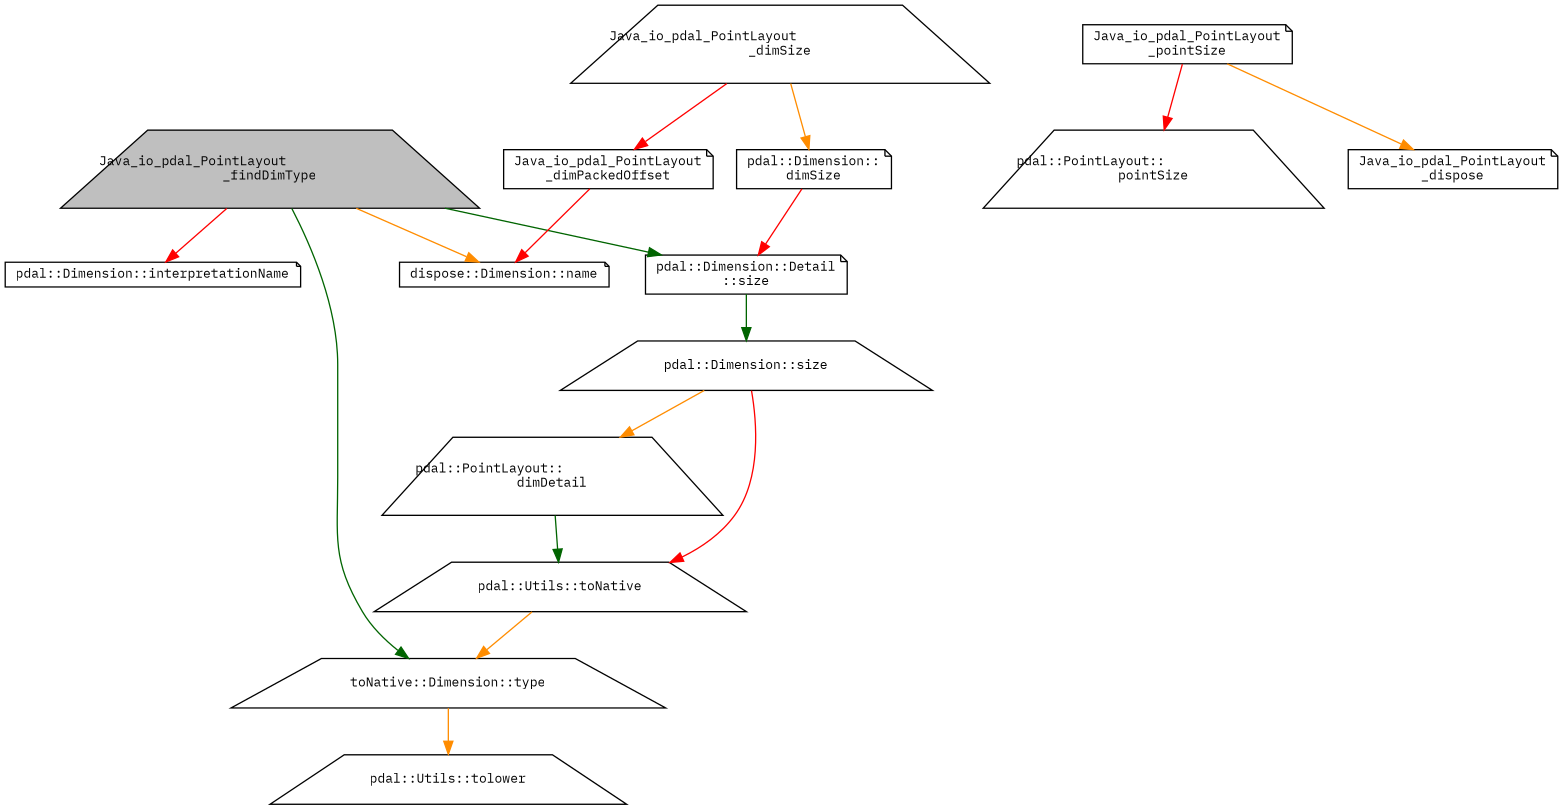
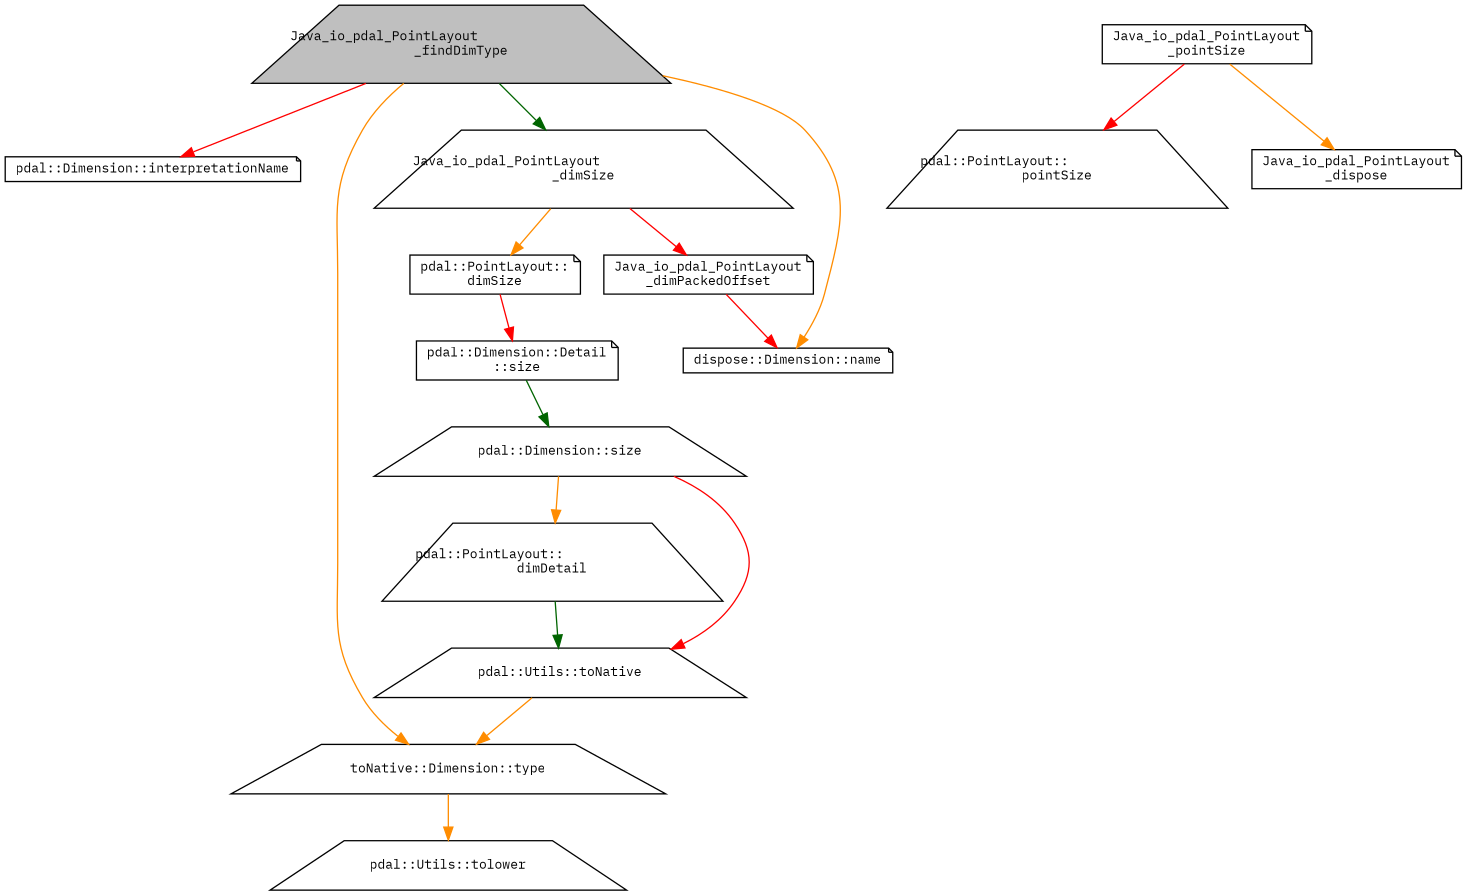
node "pdal::Dimension:: dimSize": label "pdal::Dimension:: dimSize" -> "pdal::PointLayout:: dimSize"
edge "Java_io_pdal_PointLayout _findDimType" -> "pdal::Dimension::Detail ::size": now "Java_io_pdal_PointLayout _findDimType" -> "Java_io_pdal_PointLayout _dimSize"
edge "Java_io_pdal_PointLayout _findDimType" -> "toNative::Dimension::type": color darkgreen -> darkorange
